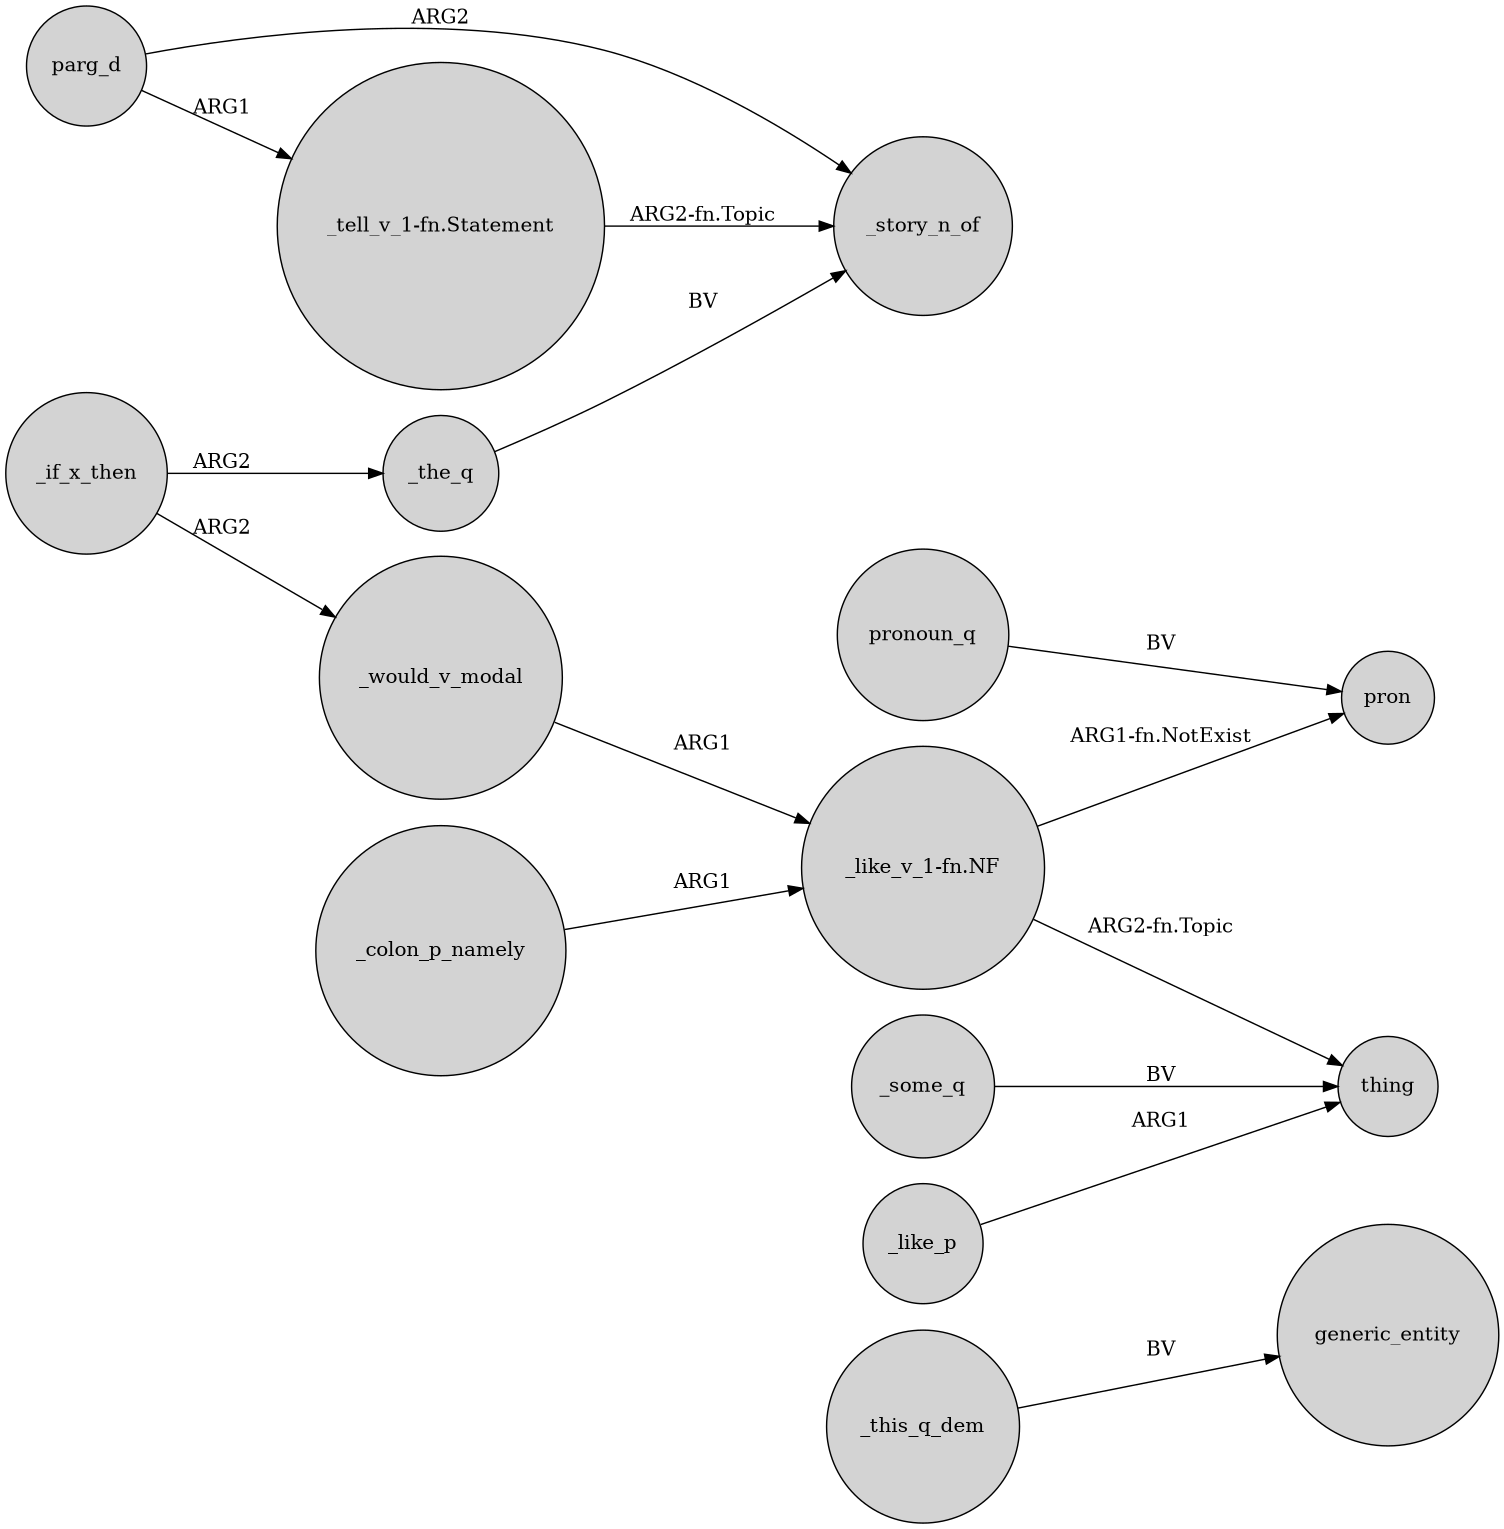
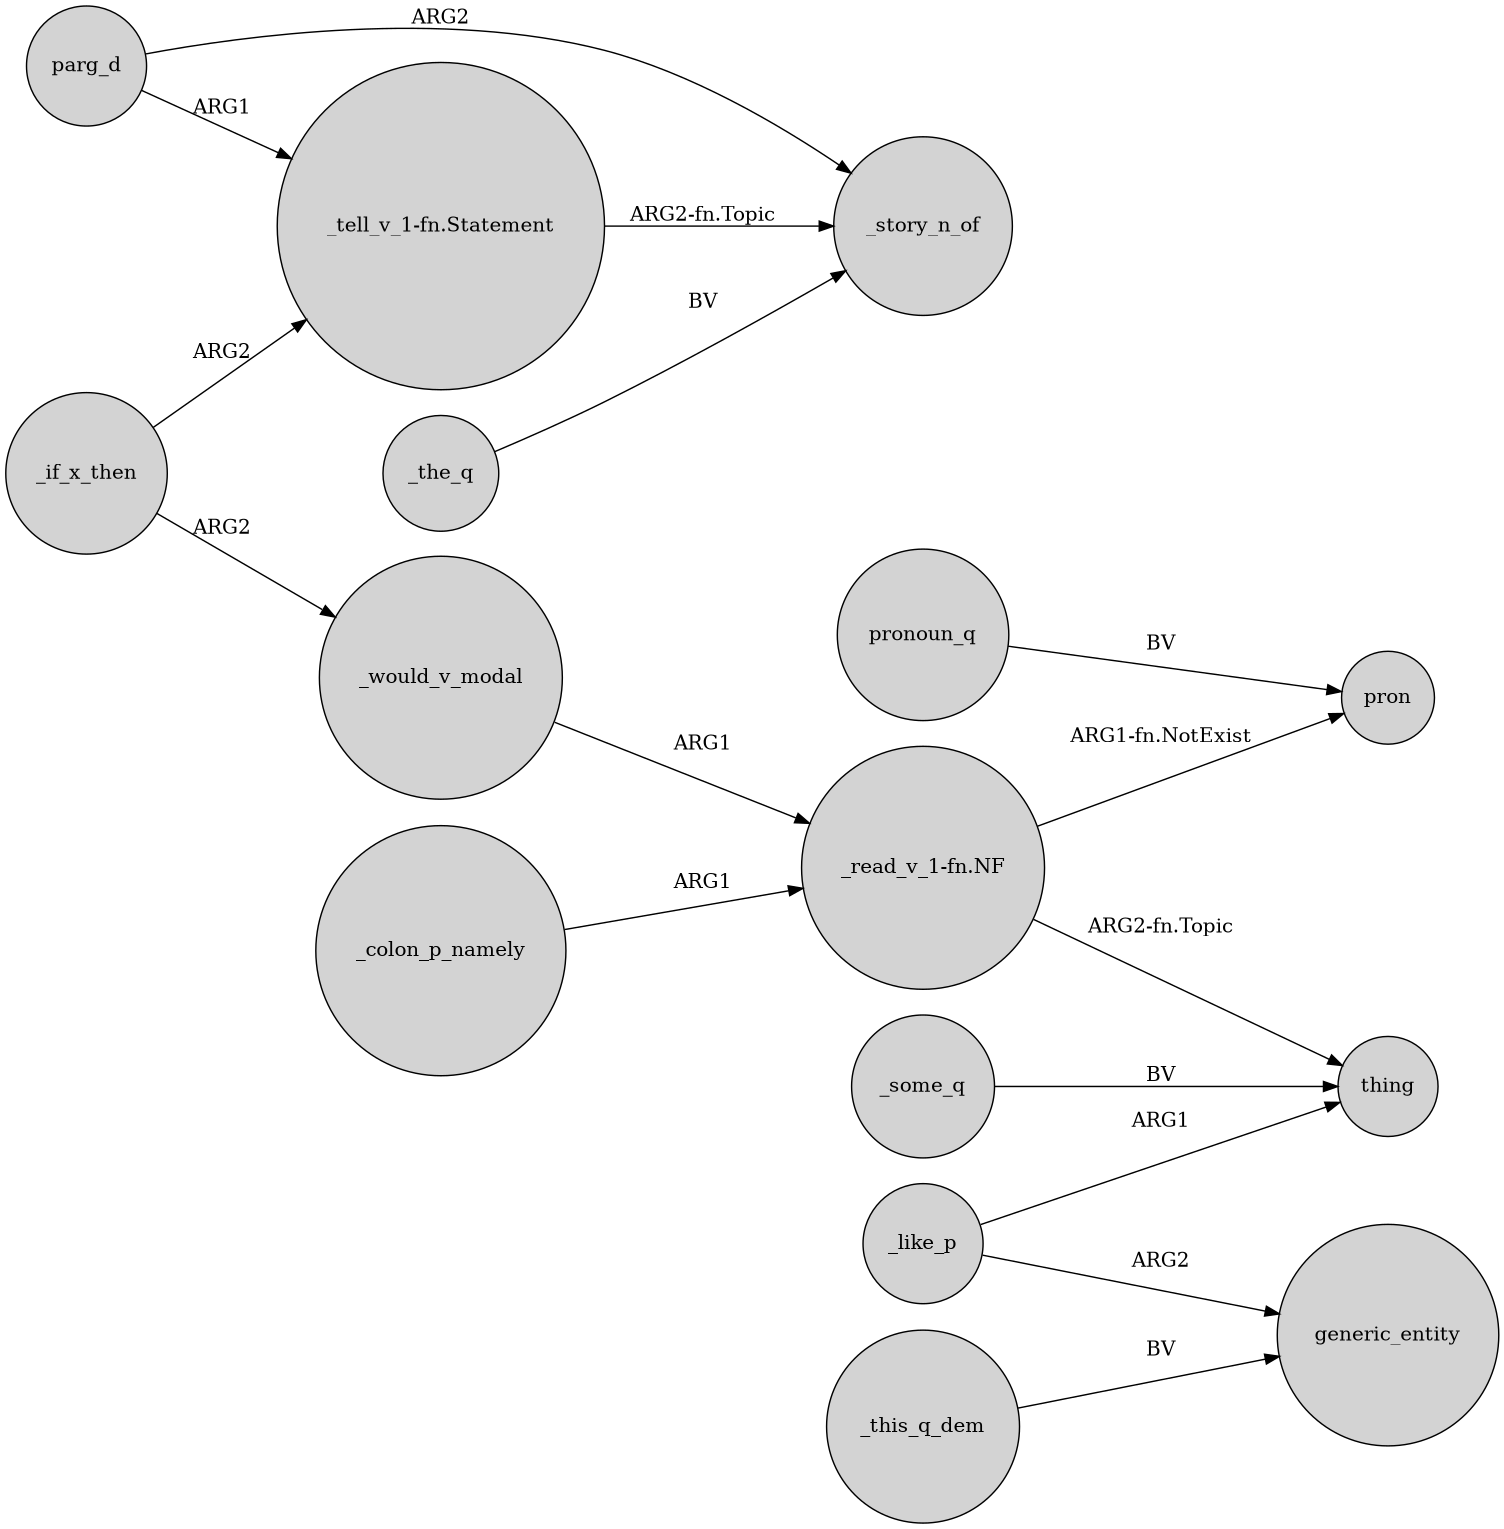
edge "_if_x_then" -> "_the_q": now "_if_x_then" -> "_tell_v_1-fn.Statement"
node "_like_v_1-fn.NF": label "_like_v_1-fn.NF" -> "_read_v_1-fn.NF"
edge "_like_p" -> "generic_entity": added, label "ARG2"
